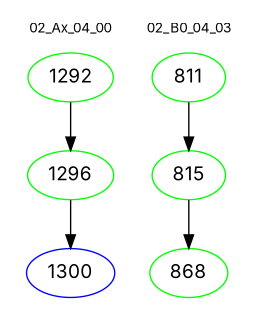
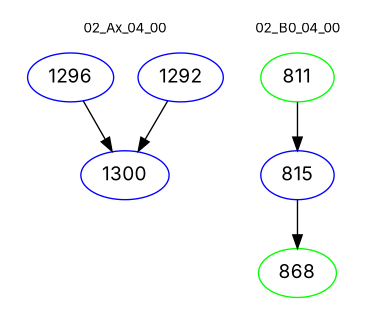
cluster "02_B0_04_03": label "02_B0_04_03" -> "02_B0_04_00"
node "1292": color green -> blue
edge "1292" -> "1296": now "1292" -> "1300"
node "1296": color green -> blue
node "815": color green -> blue
